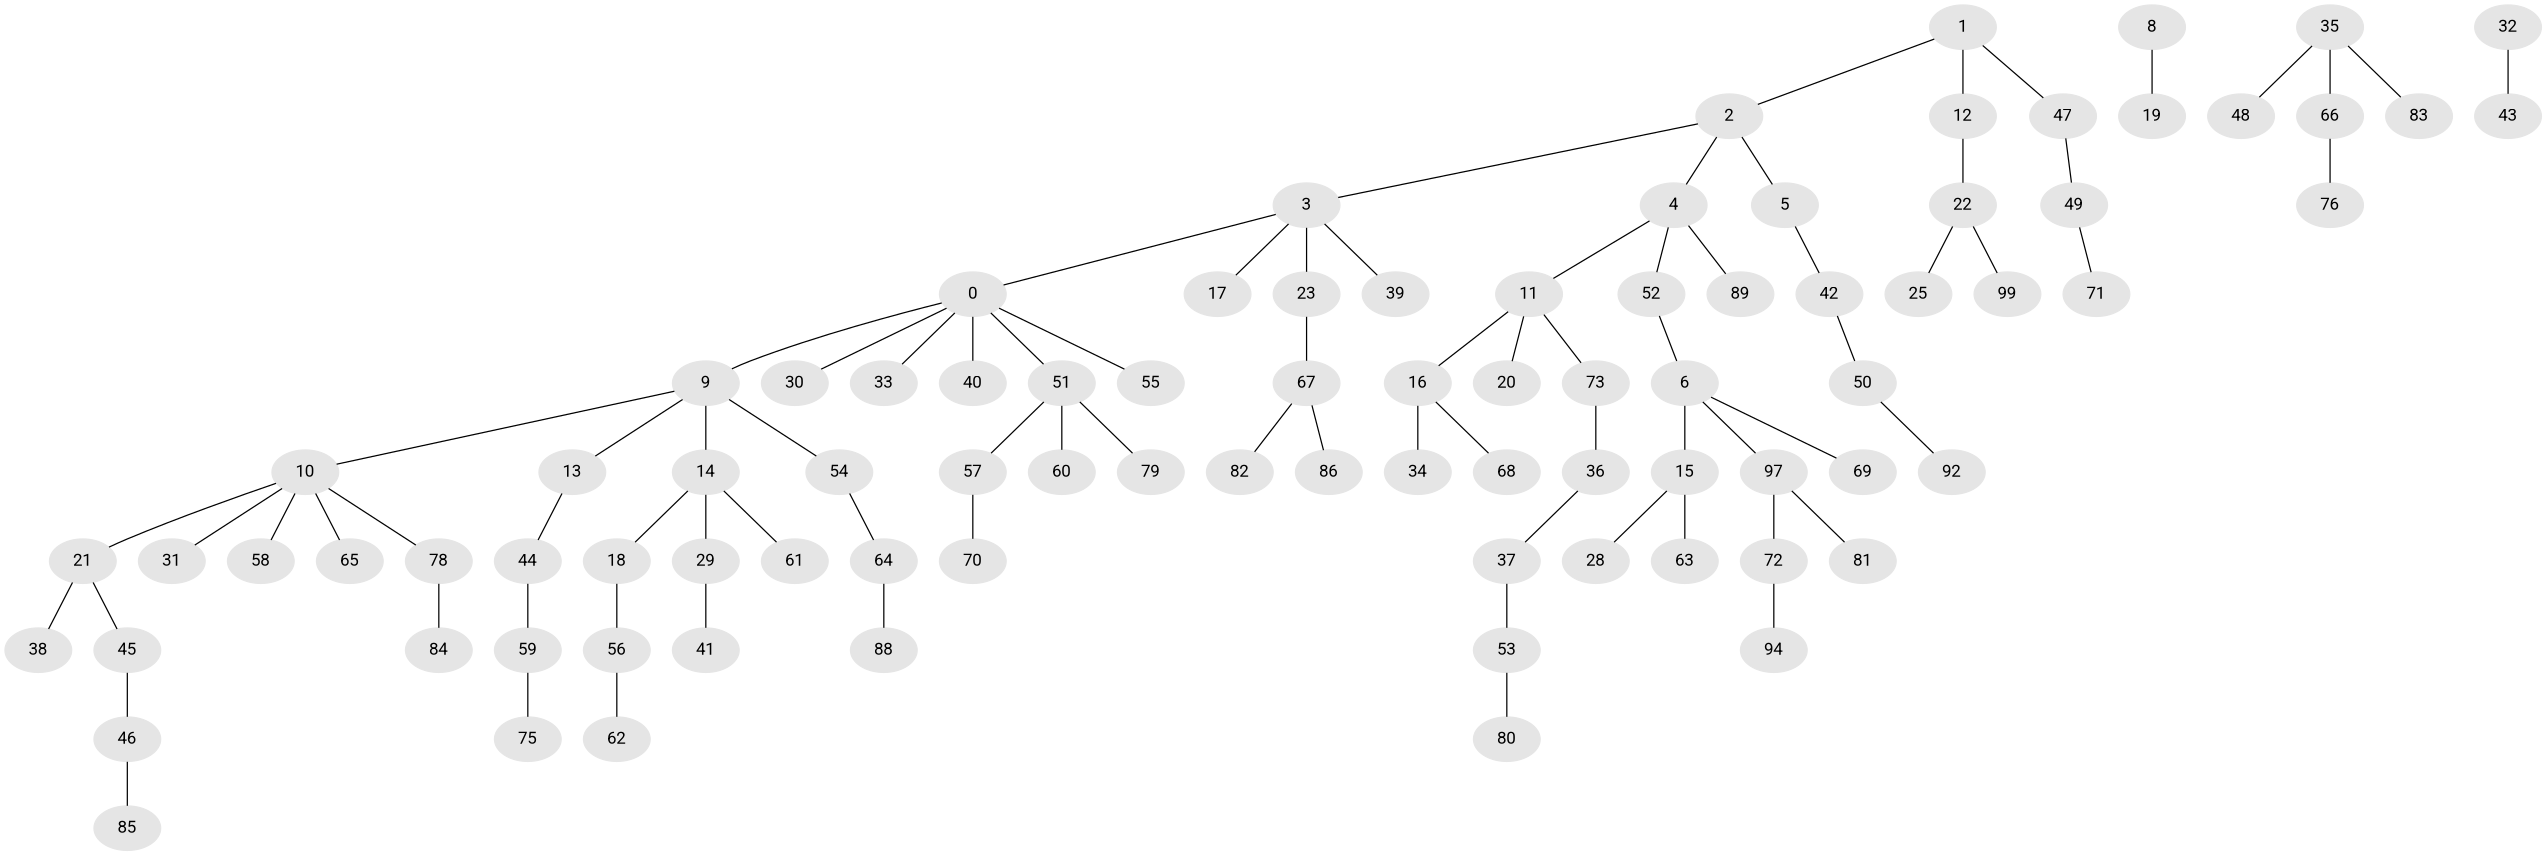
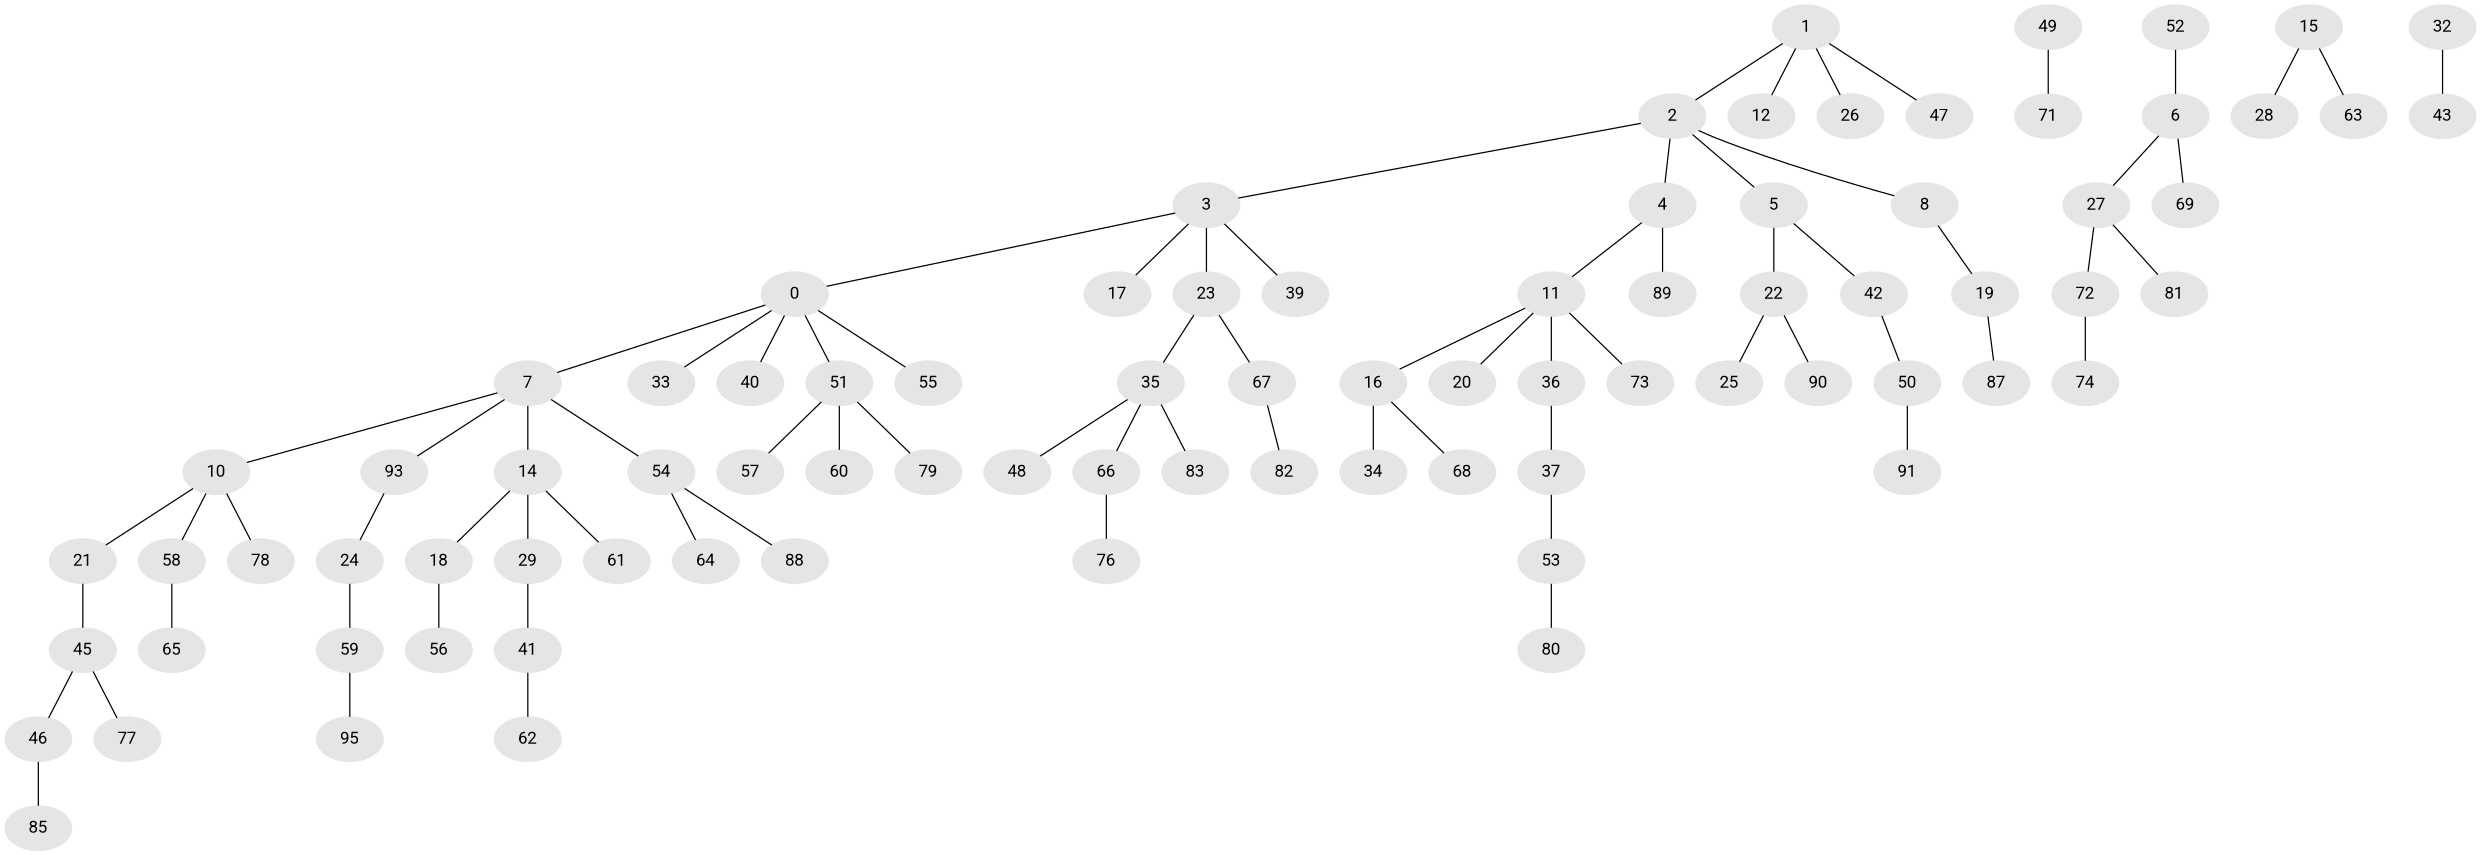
node "26": added
edge "47" -- "49": removed
edge "12" -- "22": now "5" -- "22"
edge "2" -- "8": added
edge "4" -- "52": removed
node "99": label "99" -> "90"
edge "23" -- "35": added
node "9": label "9" -> "7"
node "30": removed
node "87": added
edge "73" -- "36": now "11" -- "36"
edge "6" -- "15": removed
node "13": label "13" -> "93"
node "86": removed
node "97": label "97" -> "27"
node "92": label "92" -> "91"
edge "10" -- "65": now "58" -- "65"
node "31": removed
node "44": label "44" -> "24"
node "70": removed
edge "64" -- "88": now "54" -- "88"
node "38": removed
node "84": removed
node "94": label "94" -> "74"
edge "56" -- "62": now "41" -- "62"
node "77": added
node "75": label "75" -> "95"
